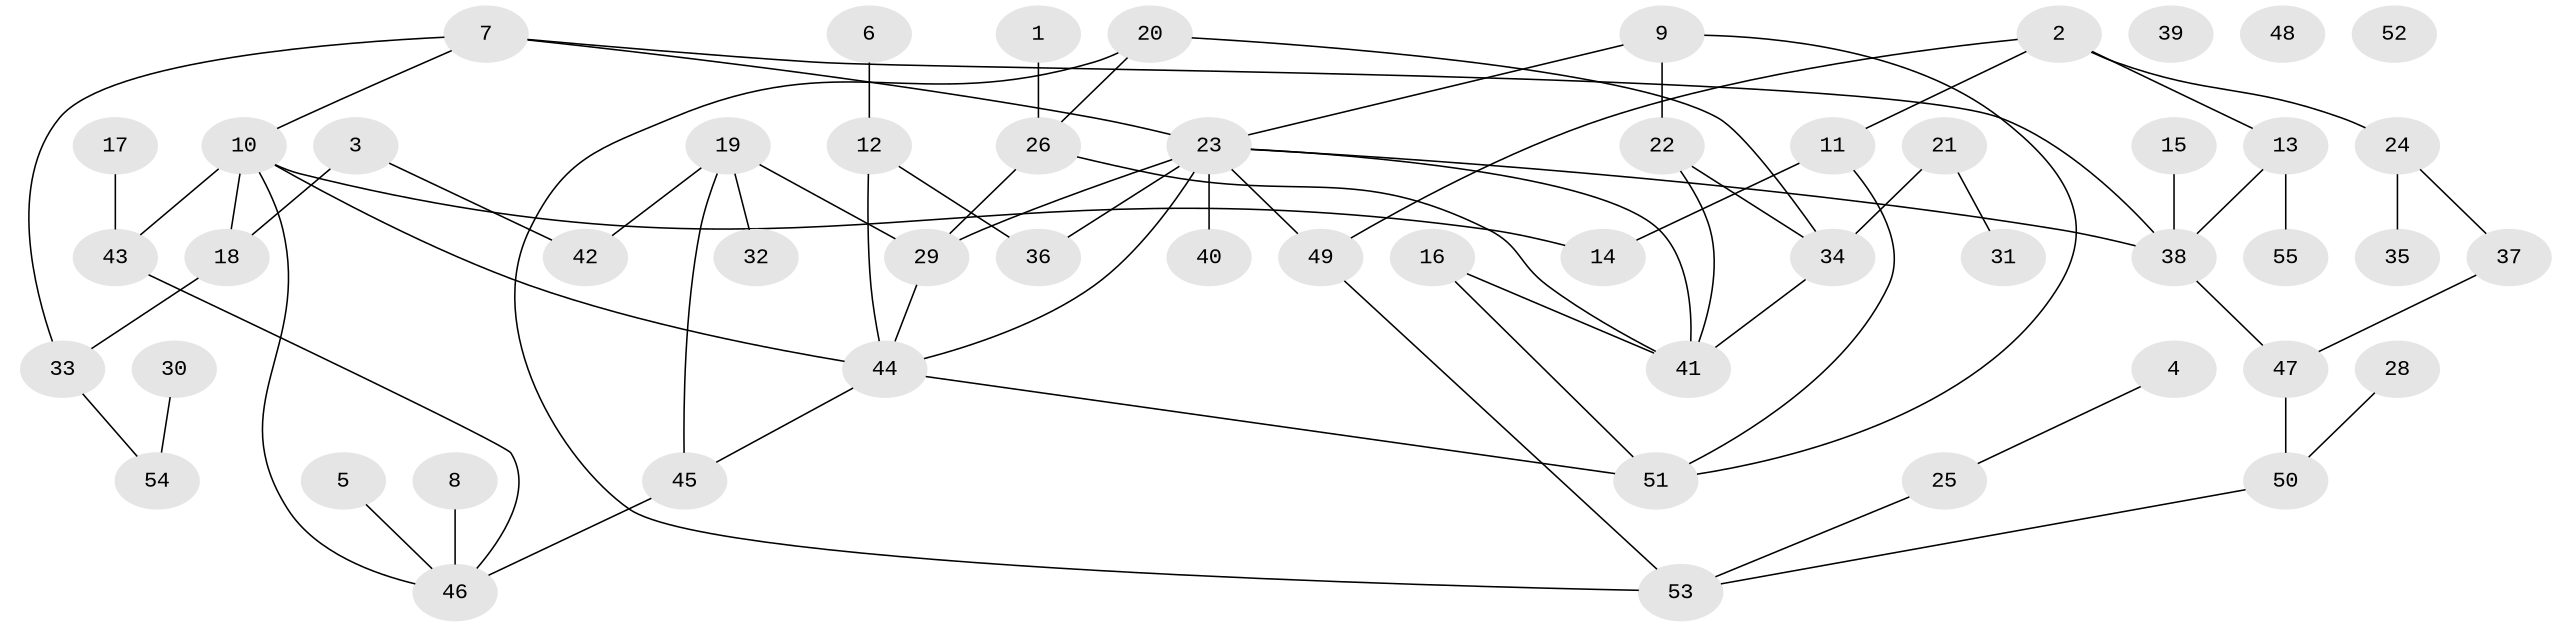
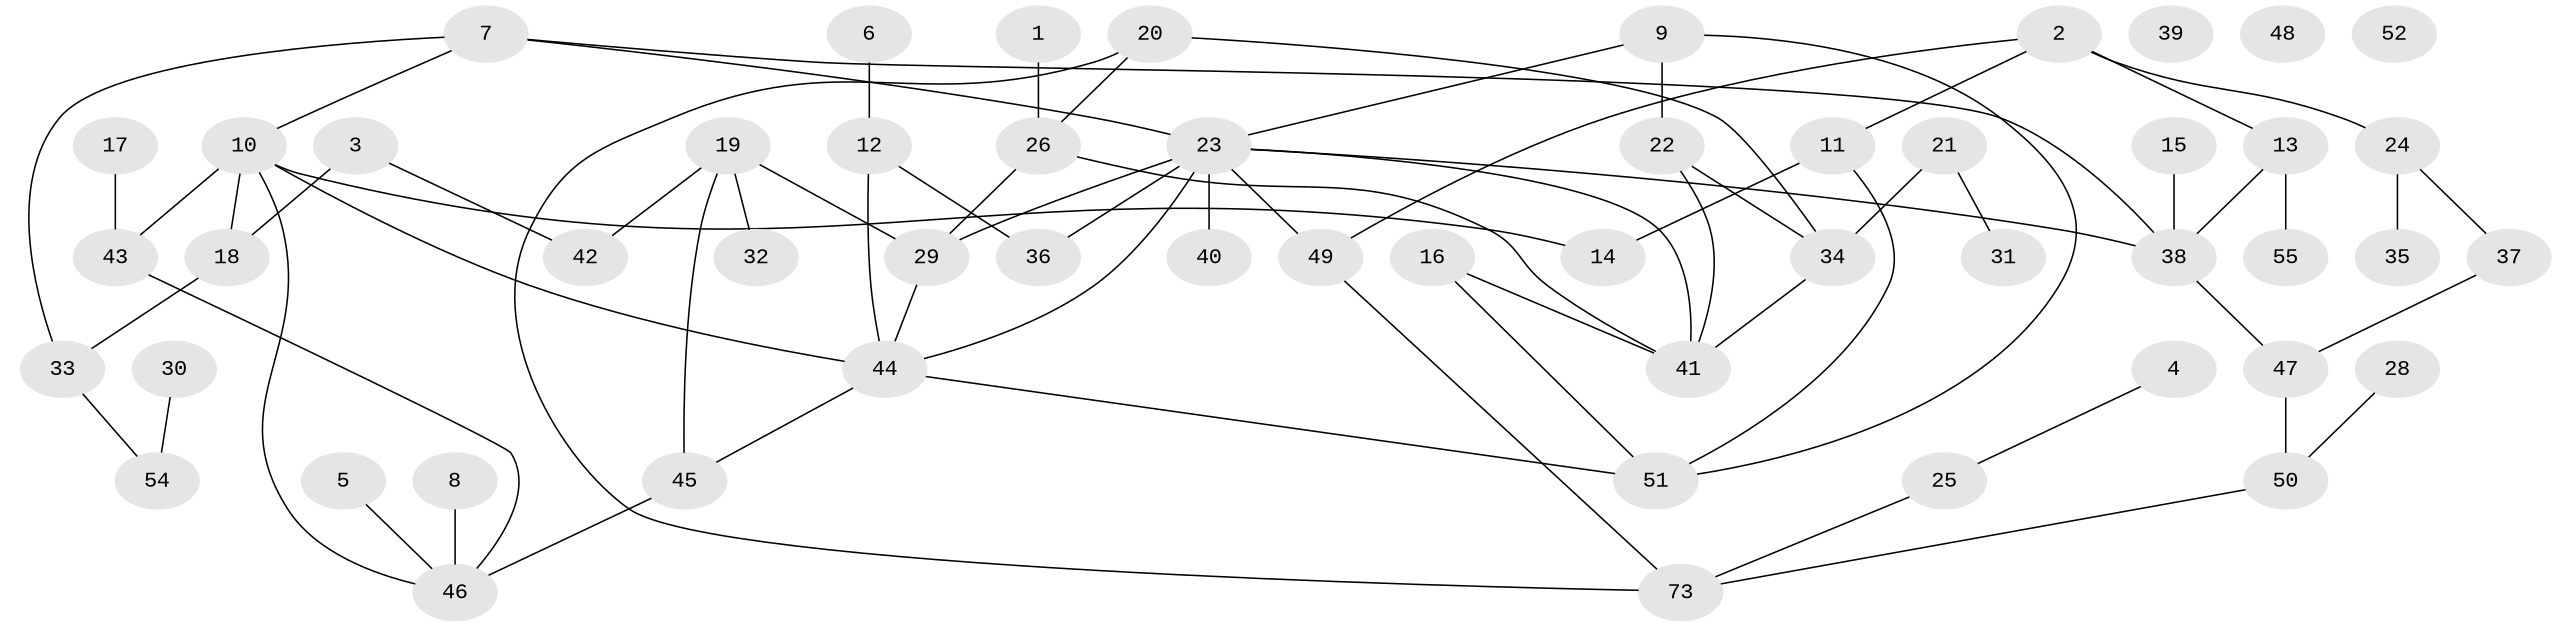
node "53": label "53" -> "73"
